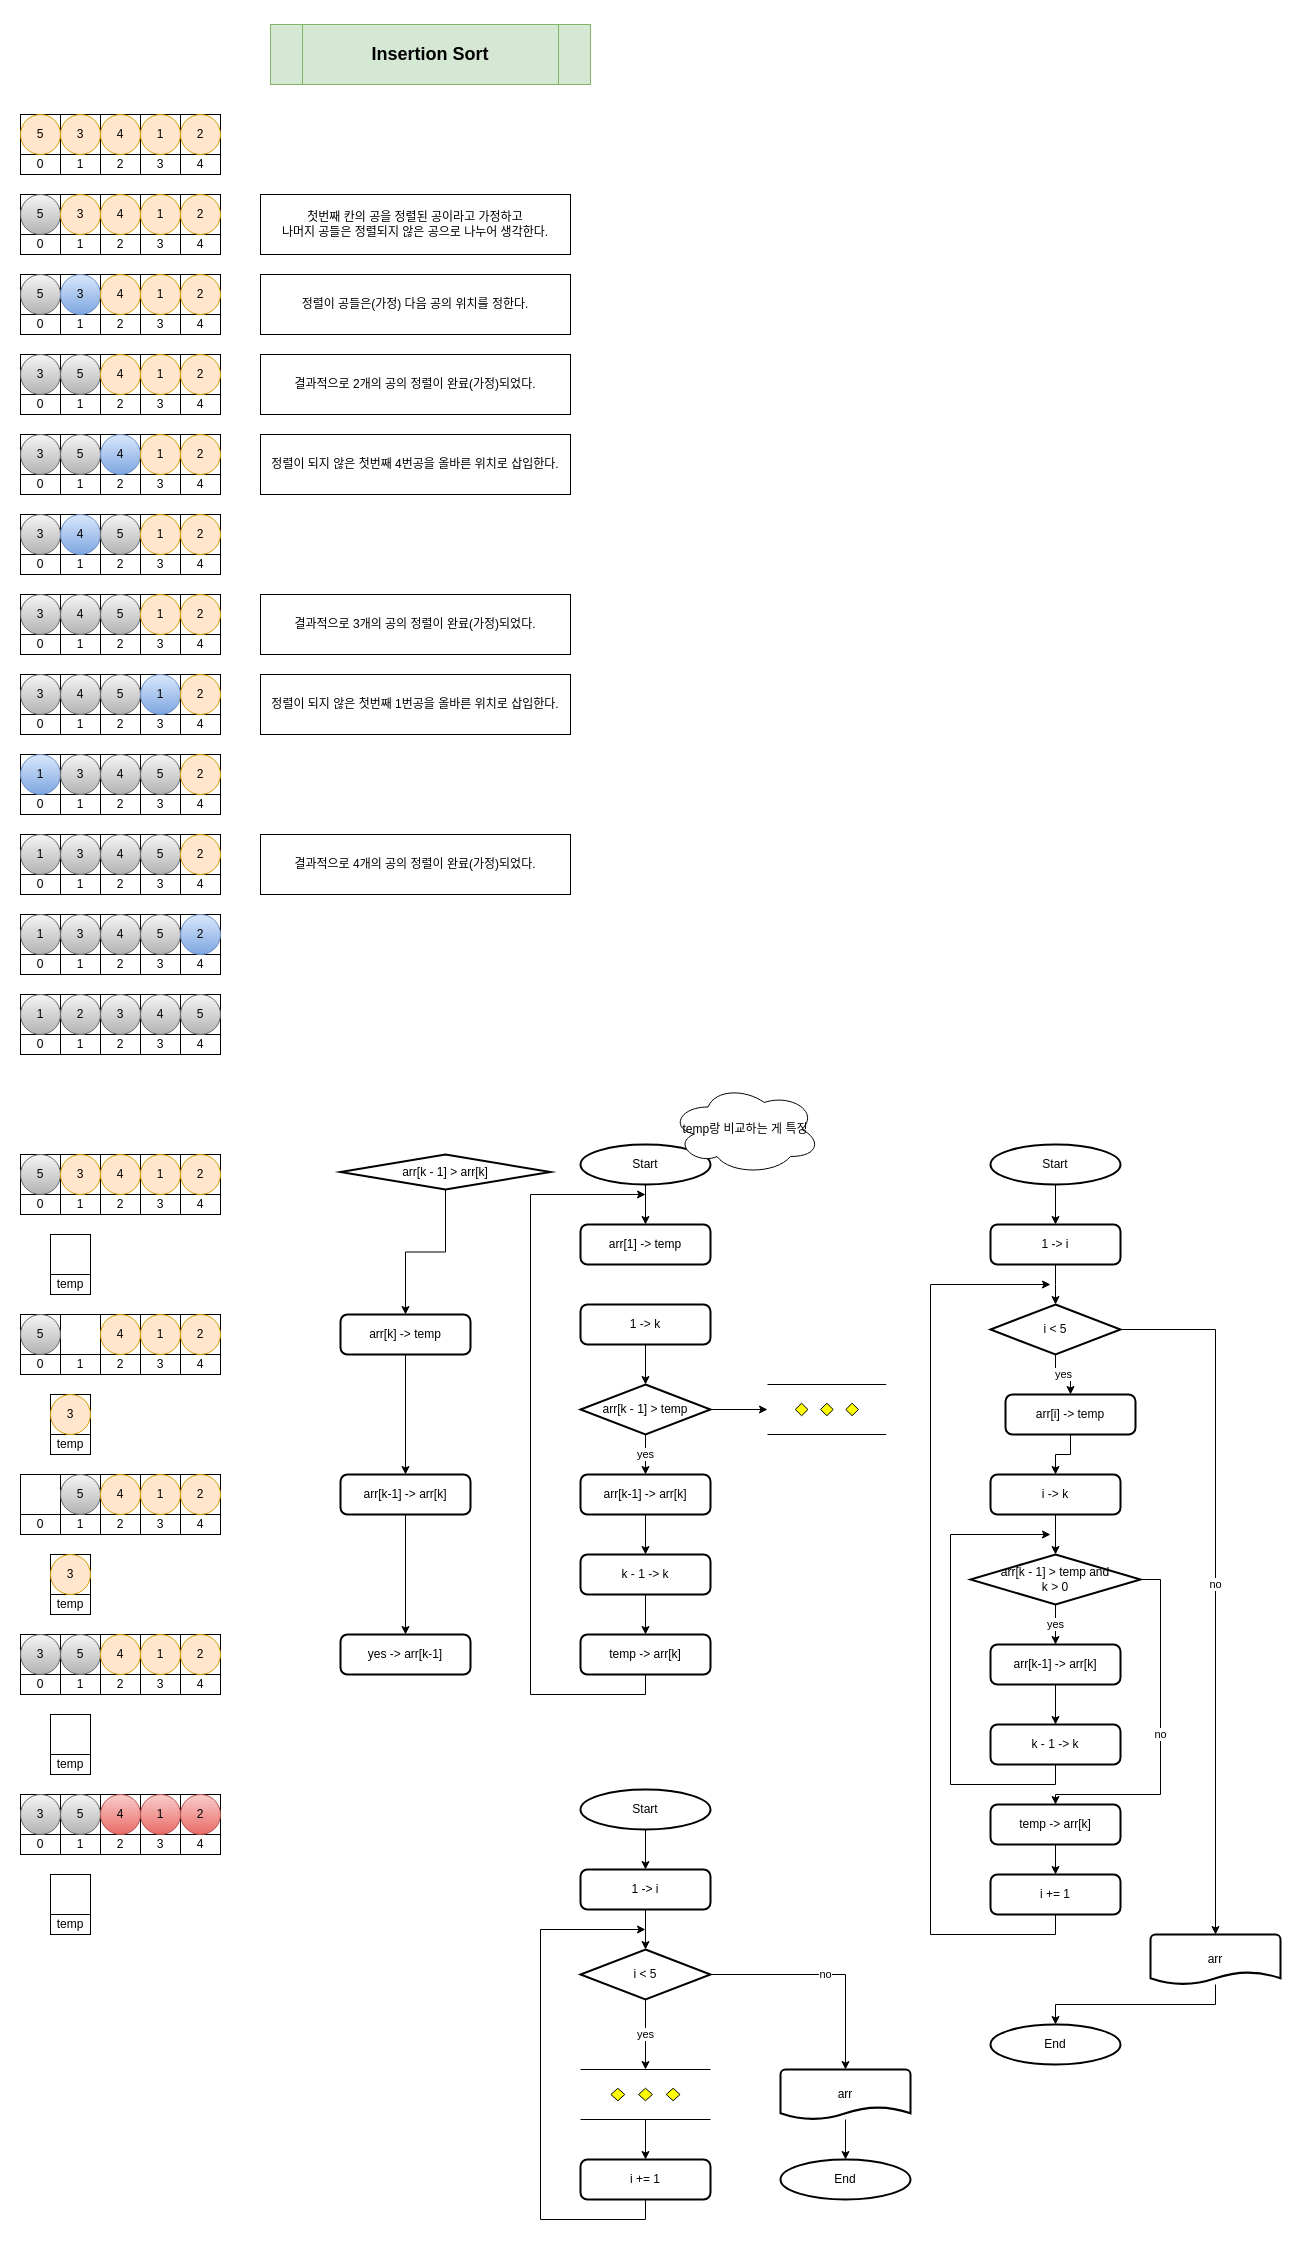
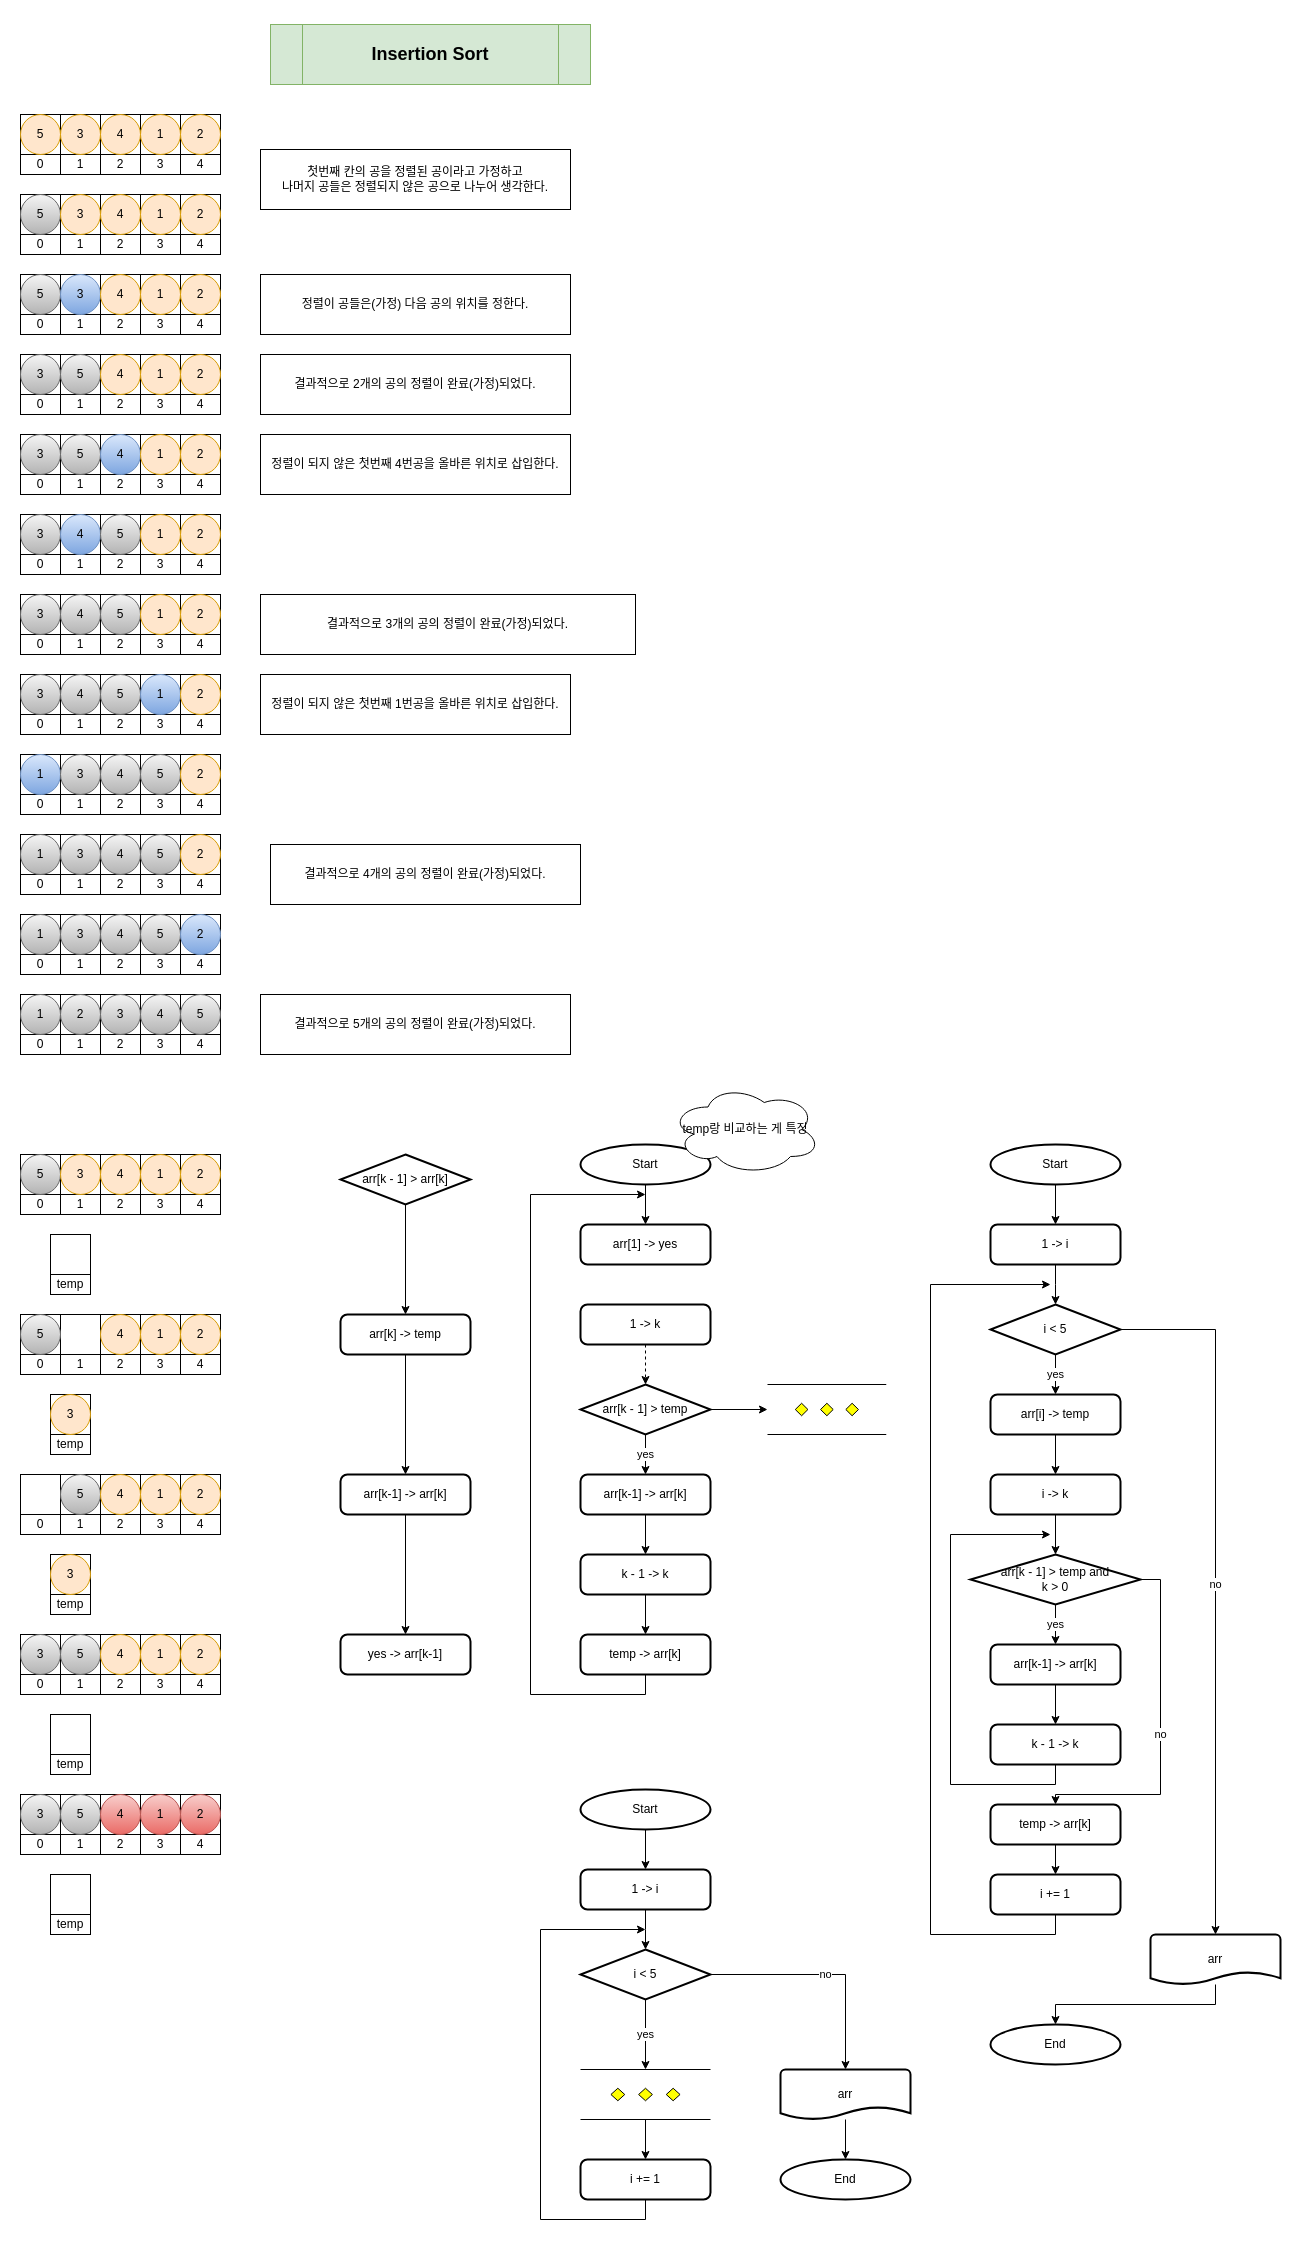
node "첫번째 칸의 공을 정렬된 공이라고 가정하고 나머지 공들은 정렬되지 않은 공으로 나누어 생각한다.": moved (416, 225) -> (416, 180)
node "결과적으로 3개의 공의 정렬이 완료(가정)되었다.": size 310x60 -> 375x60
node "결과적으로 4개의 공의 정렬이 완료(가정)되었다.": moved (416, 865) -> (426, 875)
node "결과적으로 5개의 공의 정렬이 완료(가정)되었다.": added
node "arr[k - 1] > arr[k]": size 210x35 -> 130x50
node "arr[1] -> temp": label "arr[1] -> temp" -> "arr[1] -> yes"
edge "1 -> k" -> "arr[k - 1] > temp": style solid -> dashed
node "arr[i] -> temp": moved (1071, 1415) -> (1056, 1415)
